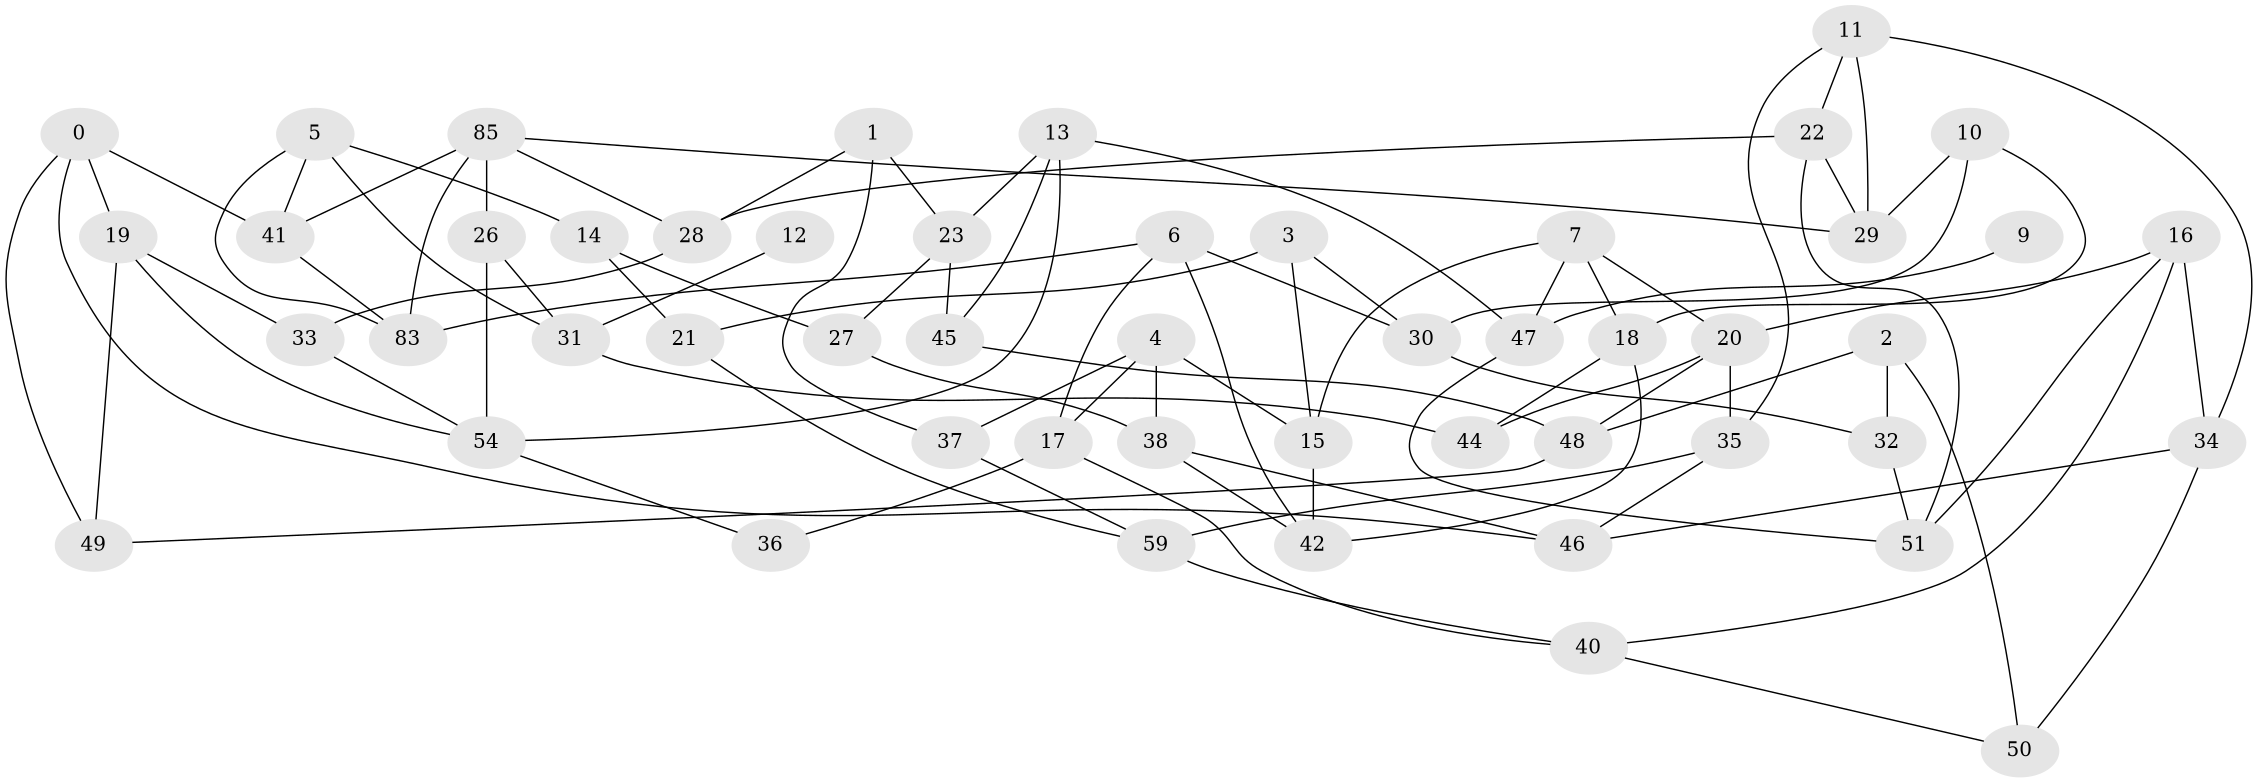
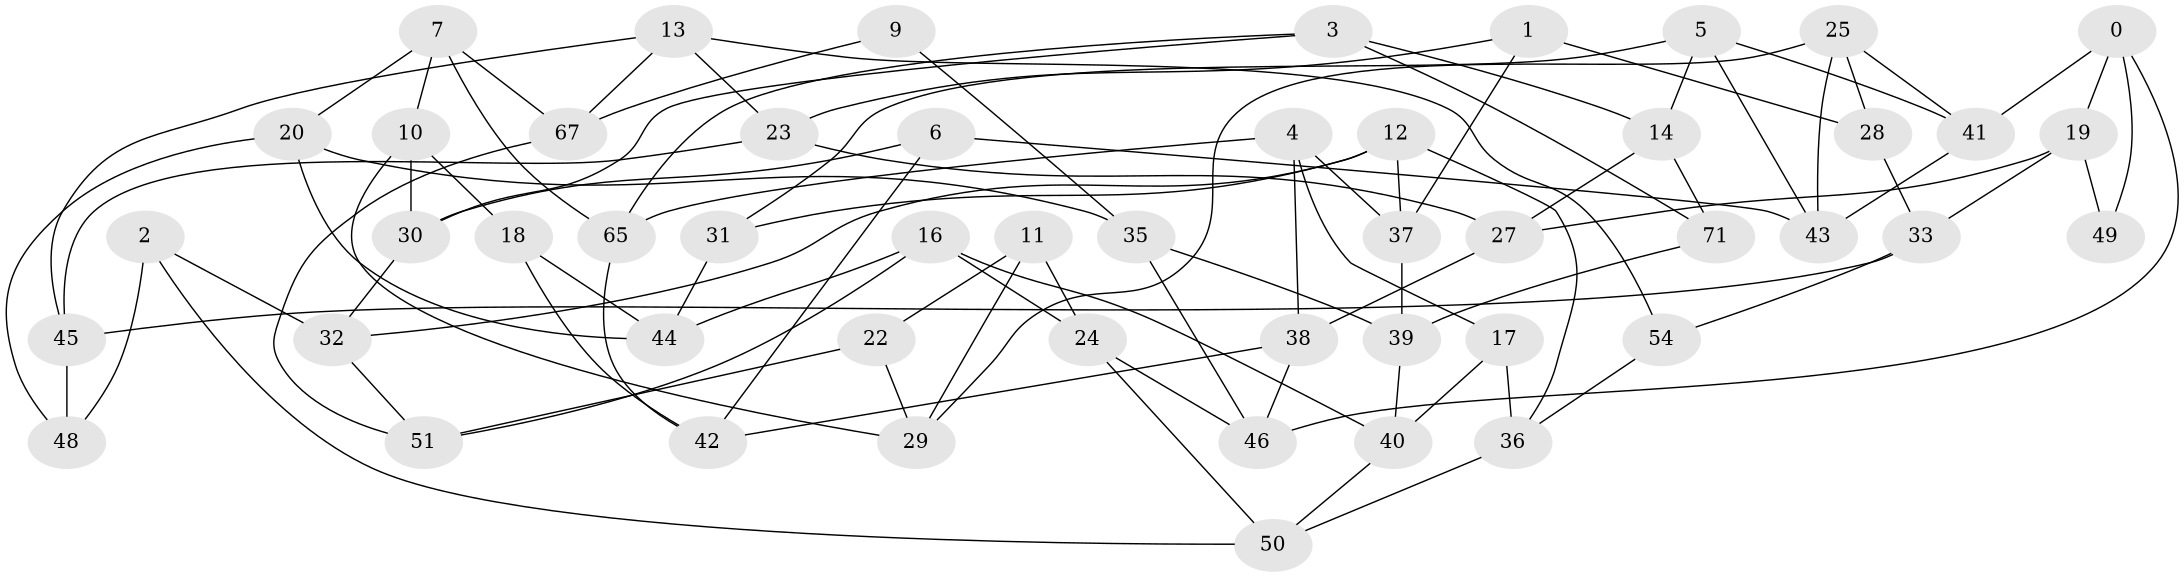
edge "3" -- "14": added
node "85": label "85" -> "25"
edge "22" -- "28": removed
edge "12" -- "37": added
edge "12" -- "32": added
edge "11" -- "35": now "9" -- "35"
node "26": removed
edge "12" -- "36": added
edge "7" -- "18": now "7" -- "10"
edge "16" -- "20": now "16" -- "44"
edge "33" -- "45": added
edge "6" -- "17": removed
node "83": label "83" -> "43"
node "21": label "21" -> "71"
node "47": label "47" -> "67"
edge "19" -- "54": now "19" -- "27"
node "15": label "15" -> "65"
node "34": label "34" -> "24"
edge "36" -- "50": added
edge "48" -- "49": removed
node "59": label "59" -> "39"
